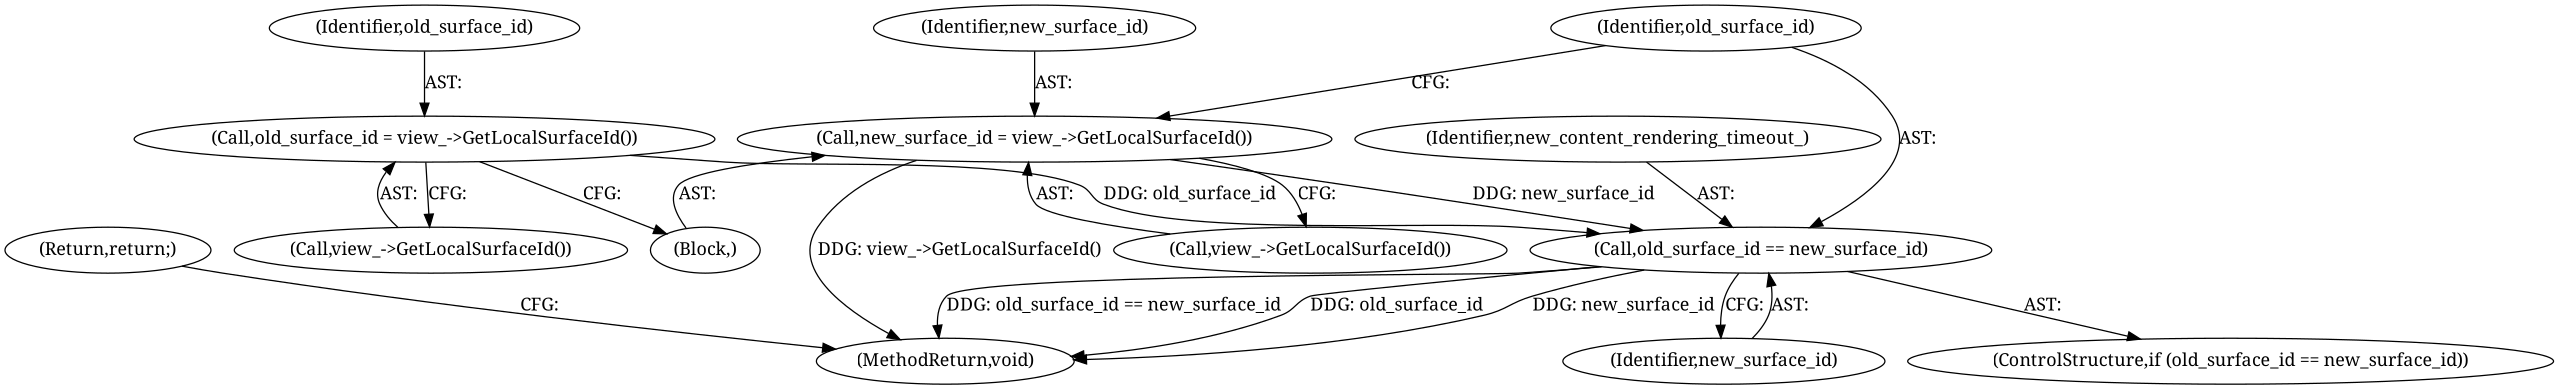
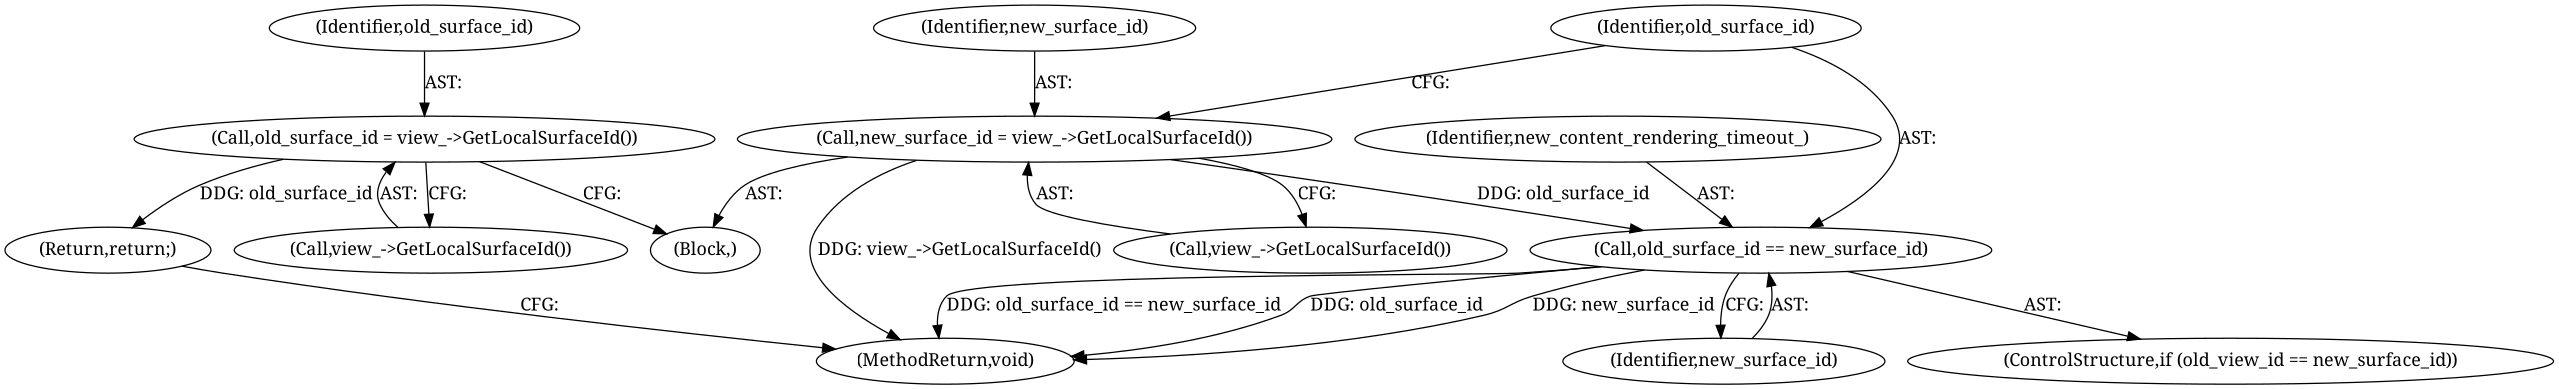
edge "(Block,)" -> "(Call,new_surface_id = view_->GetLocalSurfaceId())": reversed
edge "(Call,new_surface_id = view_->GetLocalSurfaceId())" -> "(Call,old_surface_id == new_surface_id)": label "DDG: new_surface_id" -> "DDG: old_surface_id"
edge "(Call,old_surface_id = view_->GetLocalSurfaceId())" -> "(Call,old_surface_id == new_surface_id)": now "(Call,old_surface_id = view_->GetLocalSurfaceId())" -> "(Return,return;)"
node "(ControlStructure,if (old_surface_id == new_surface_id))": label "(ControlStructure,if (old_surface_id == new_surface_id))" -> "(ControlStructure,if (old_view_id == new_surface_id))"
